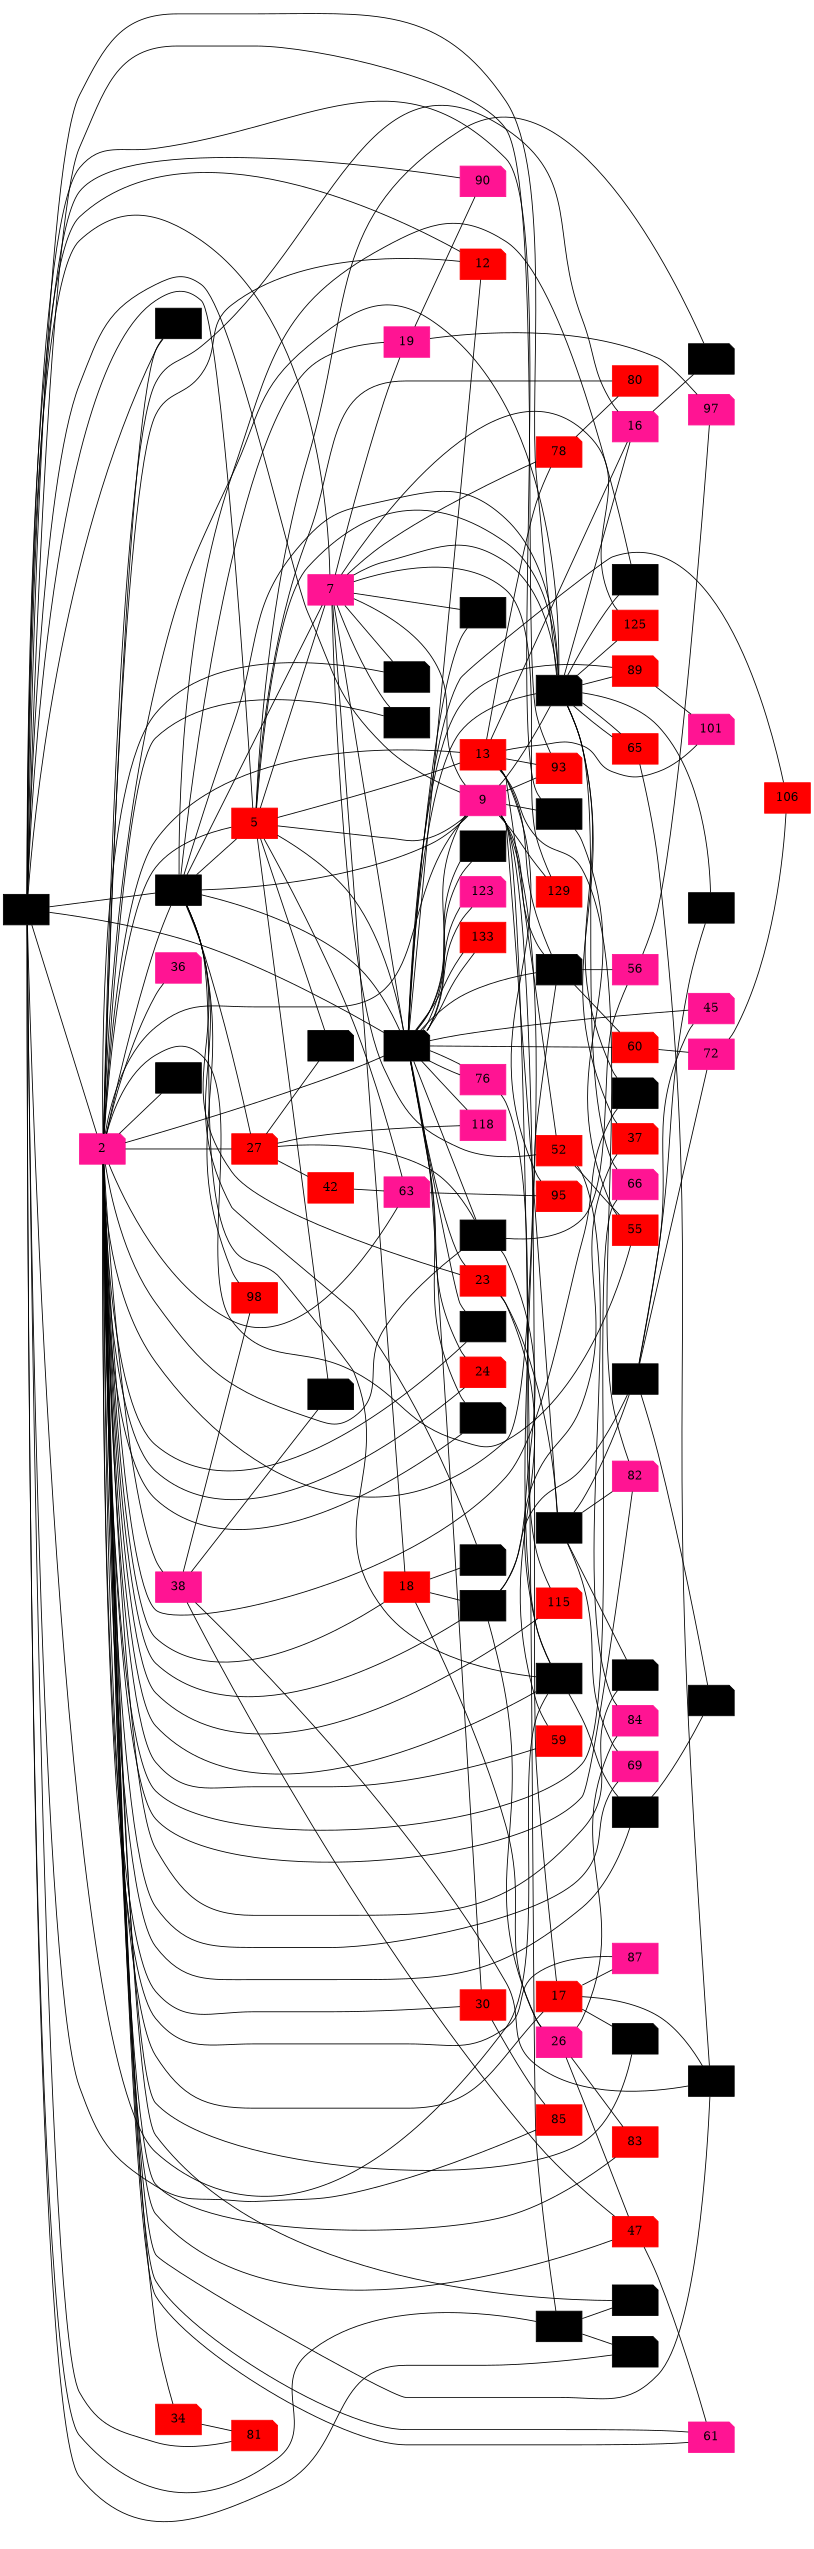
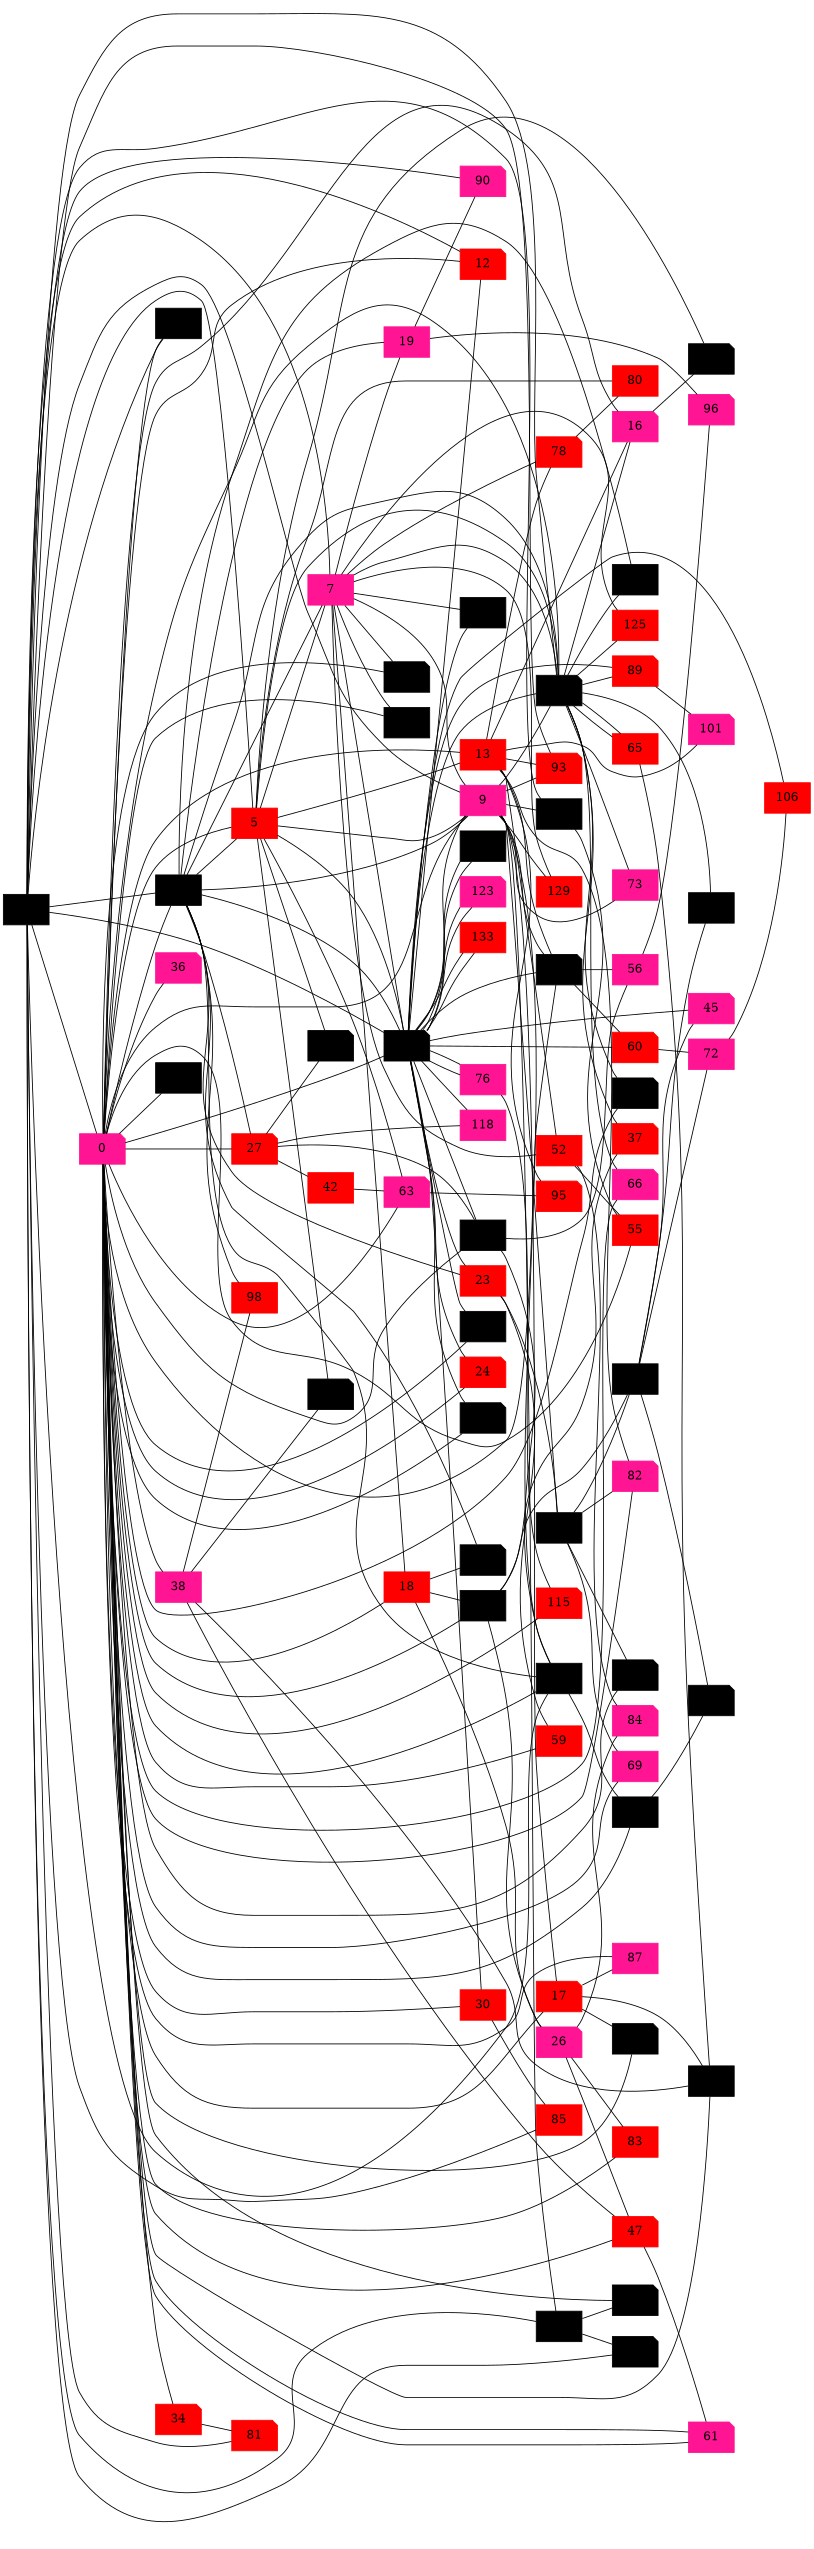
node "97": label "97" -> "96"
node "73": added
node "2": label "2" -> "0"
